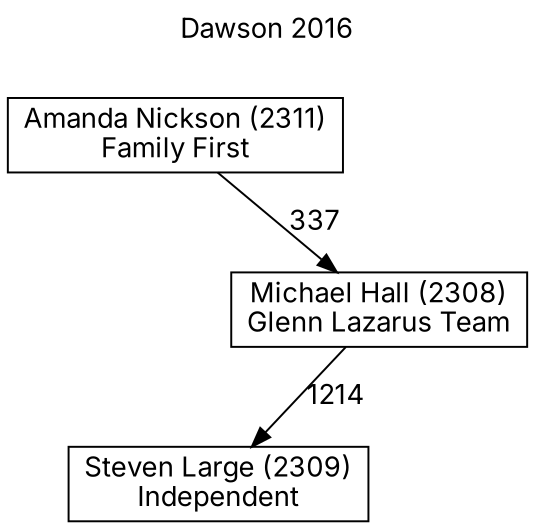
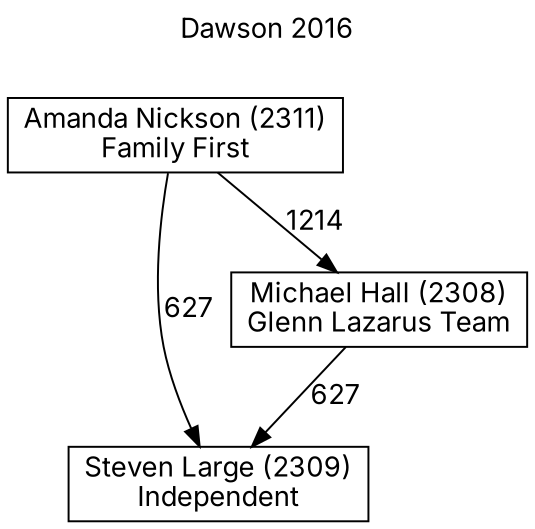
edge "Amanda Nickson (2311) Family First" -> "Michael Hall (2308) Glenn Lazarus Team": label "337" -> "1214"
edge "Amanda Nickson (2311) Family First" -> "Steven Large (2309) Independent": added, label "627"
edge "Michael Hall (2308) Glenn Lazarus Team" -> "Steven Large (2309) Independent": label "1214" -> "627"
